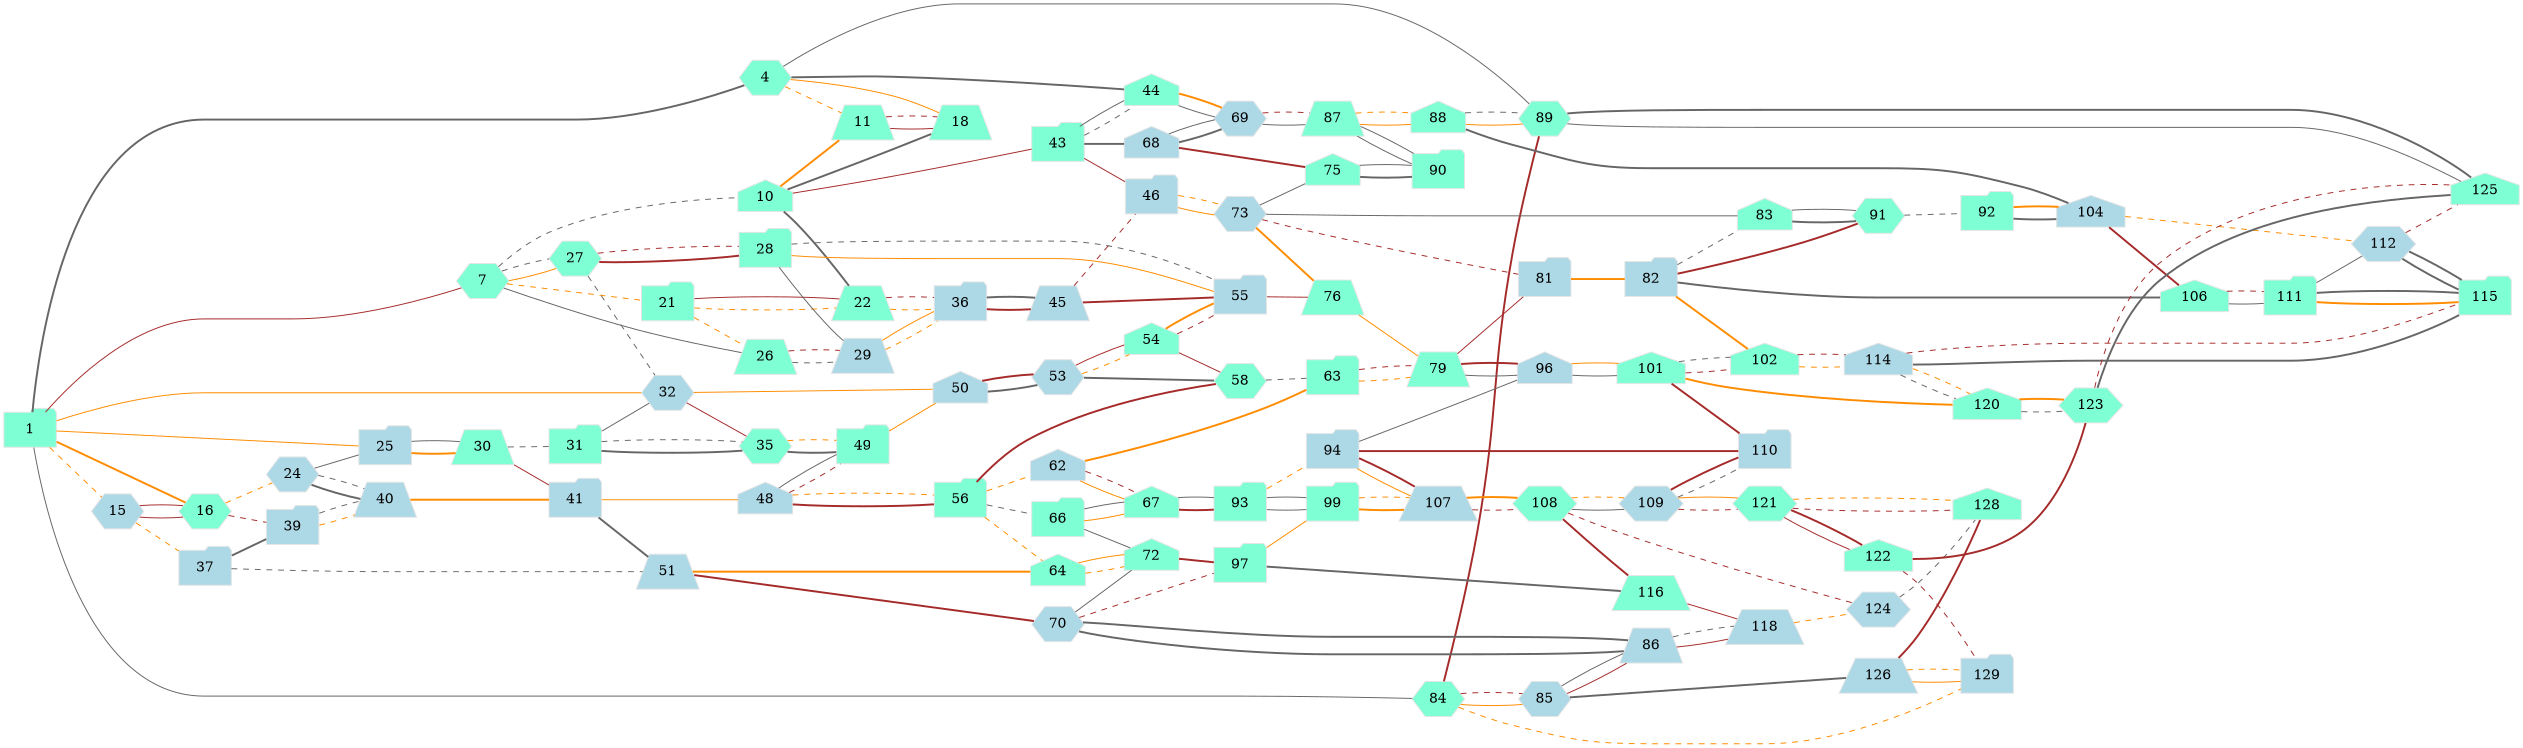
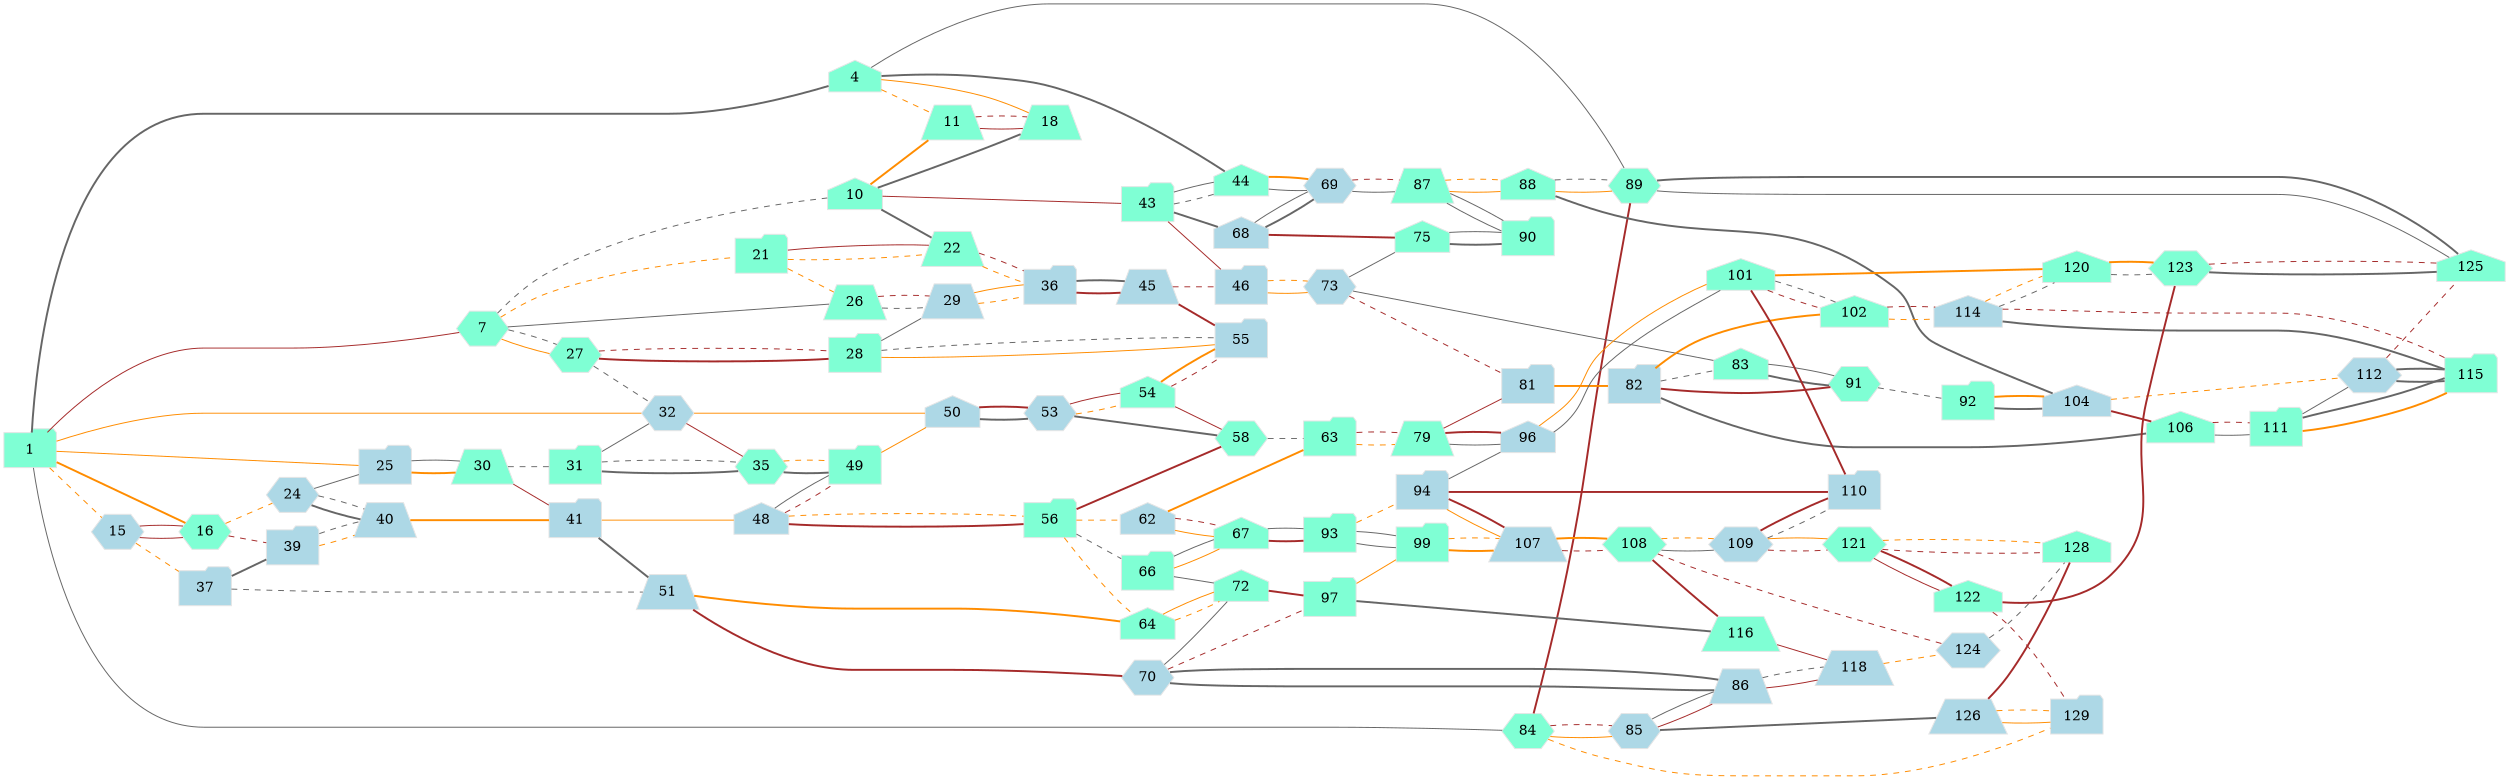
node "4": shape hexagon -> house
node "76": removed
